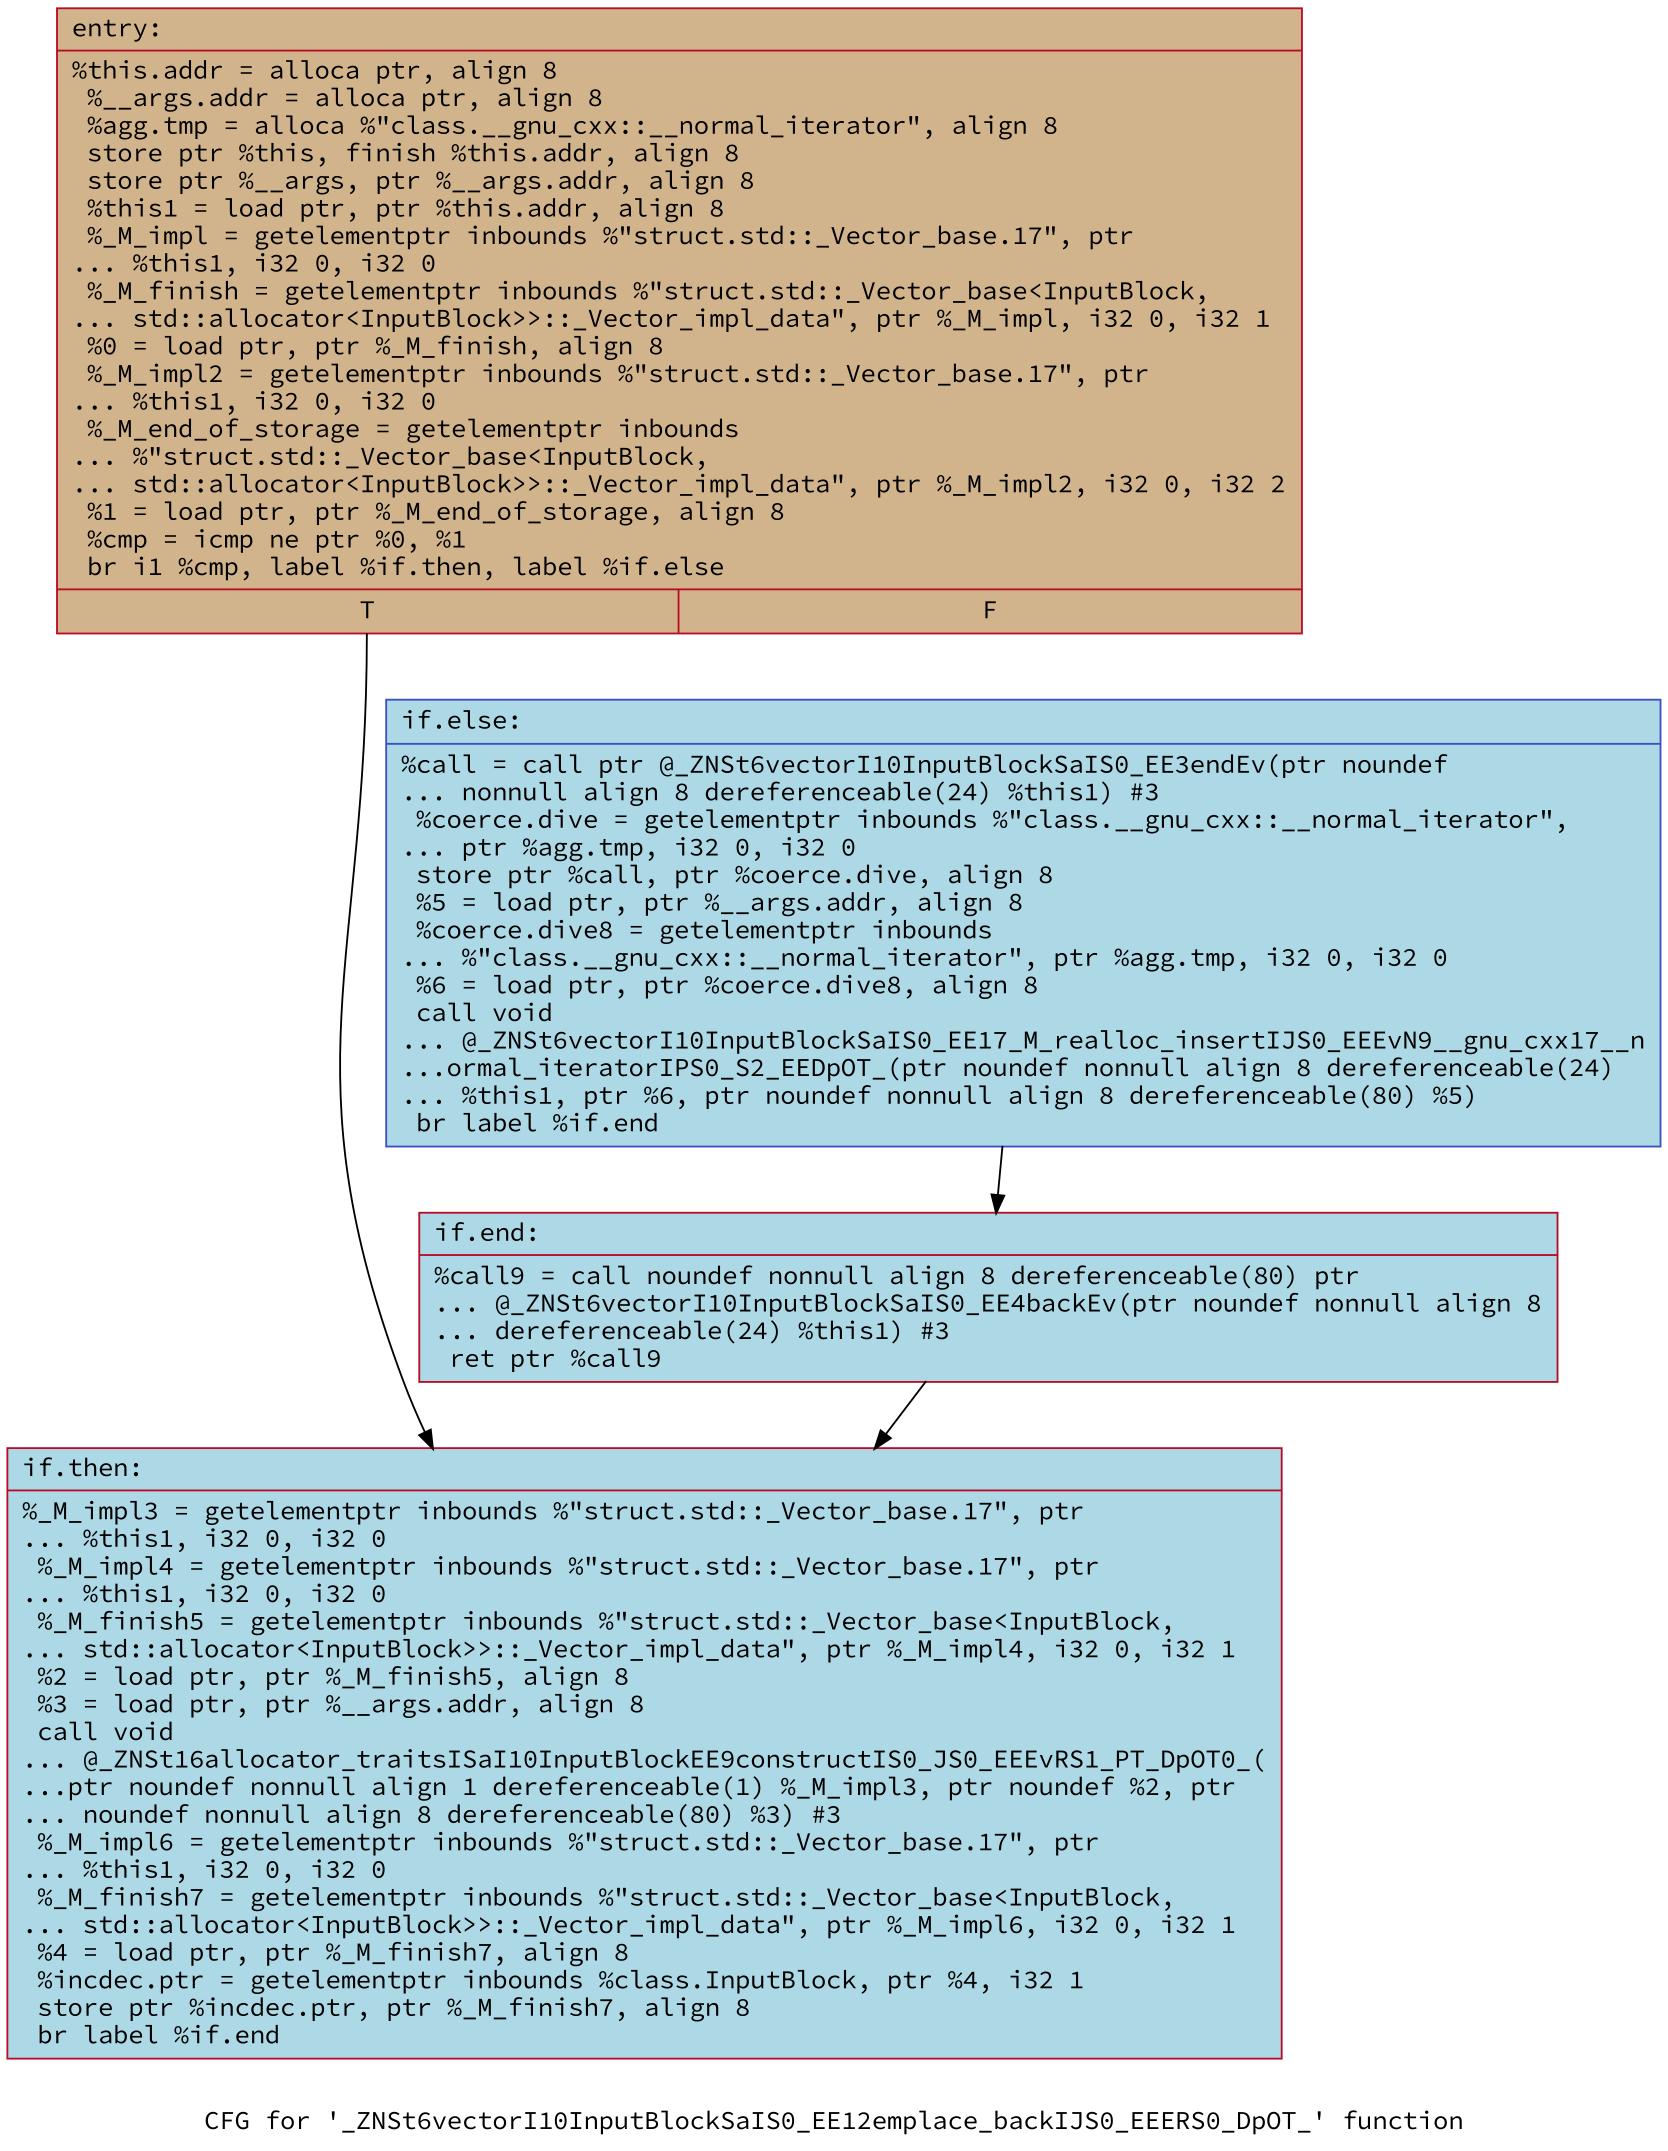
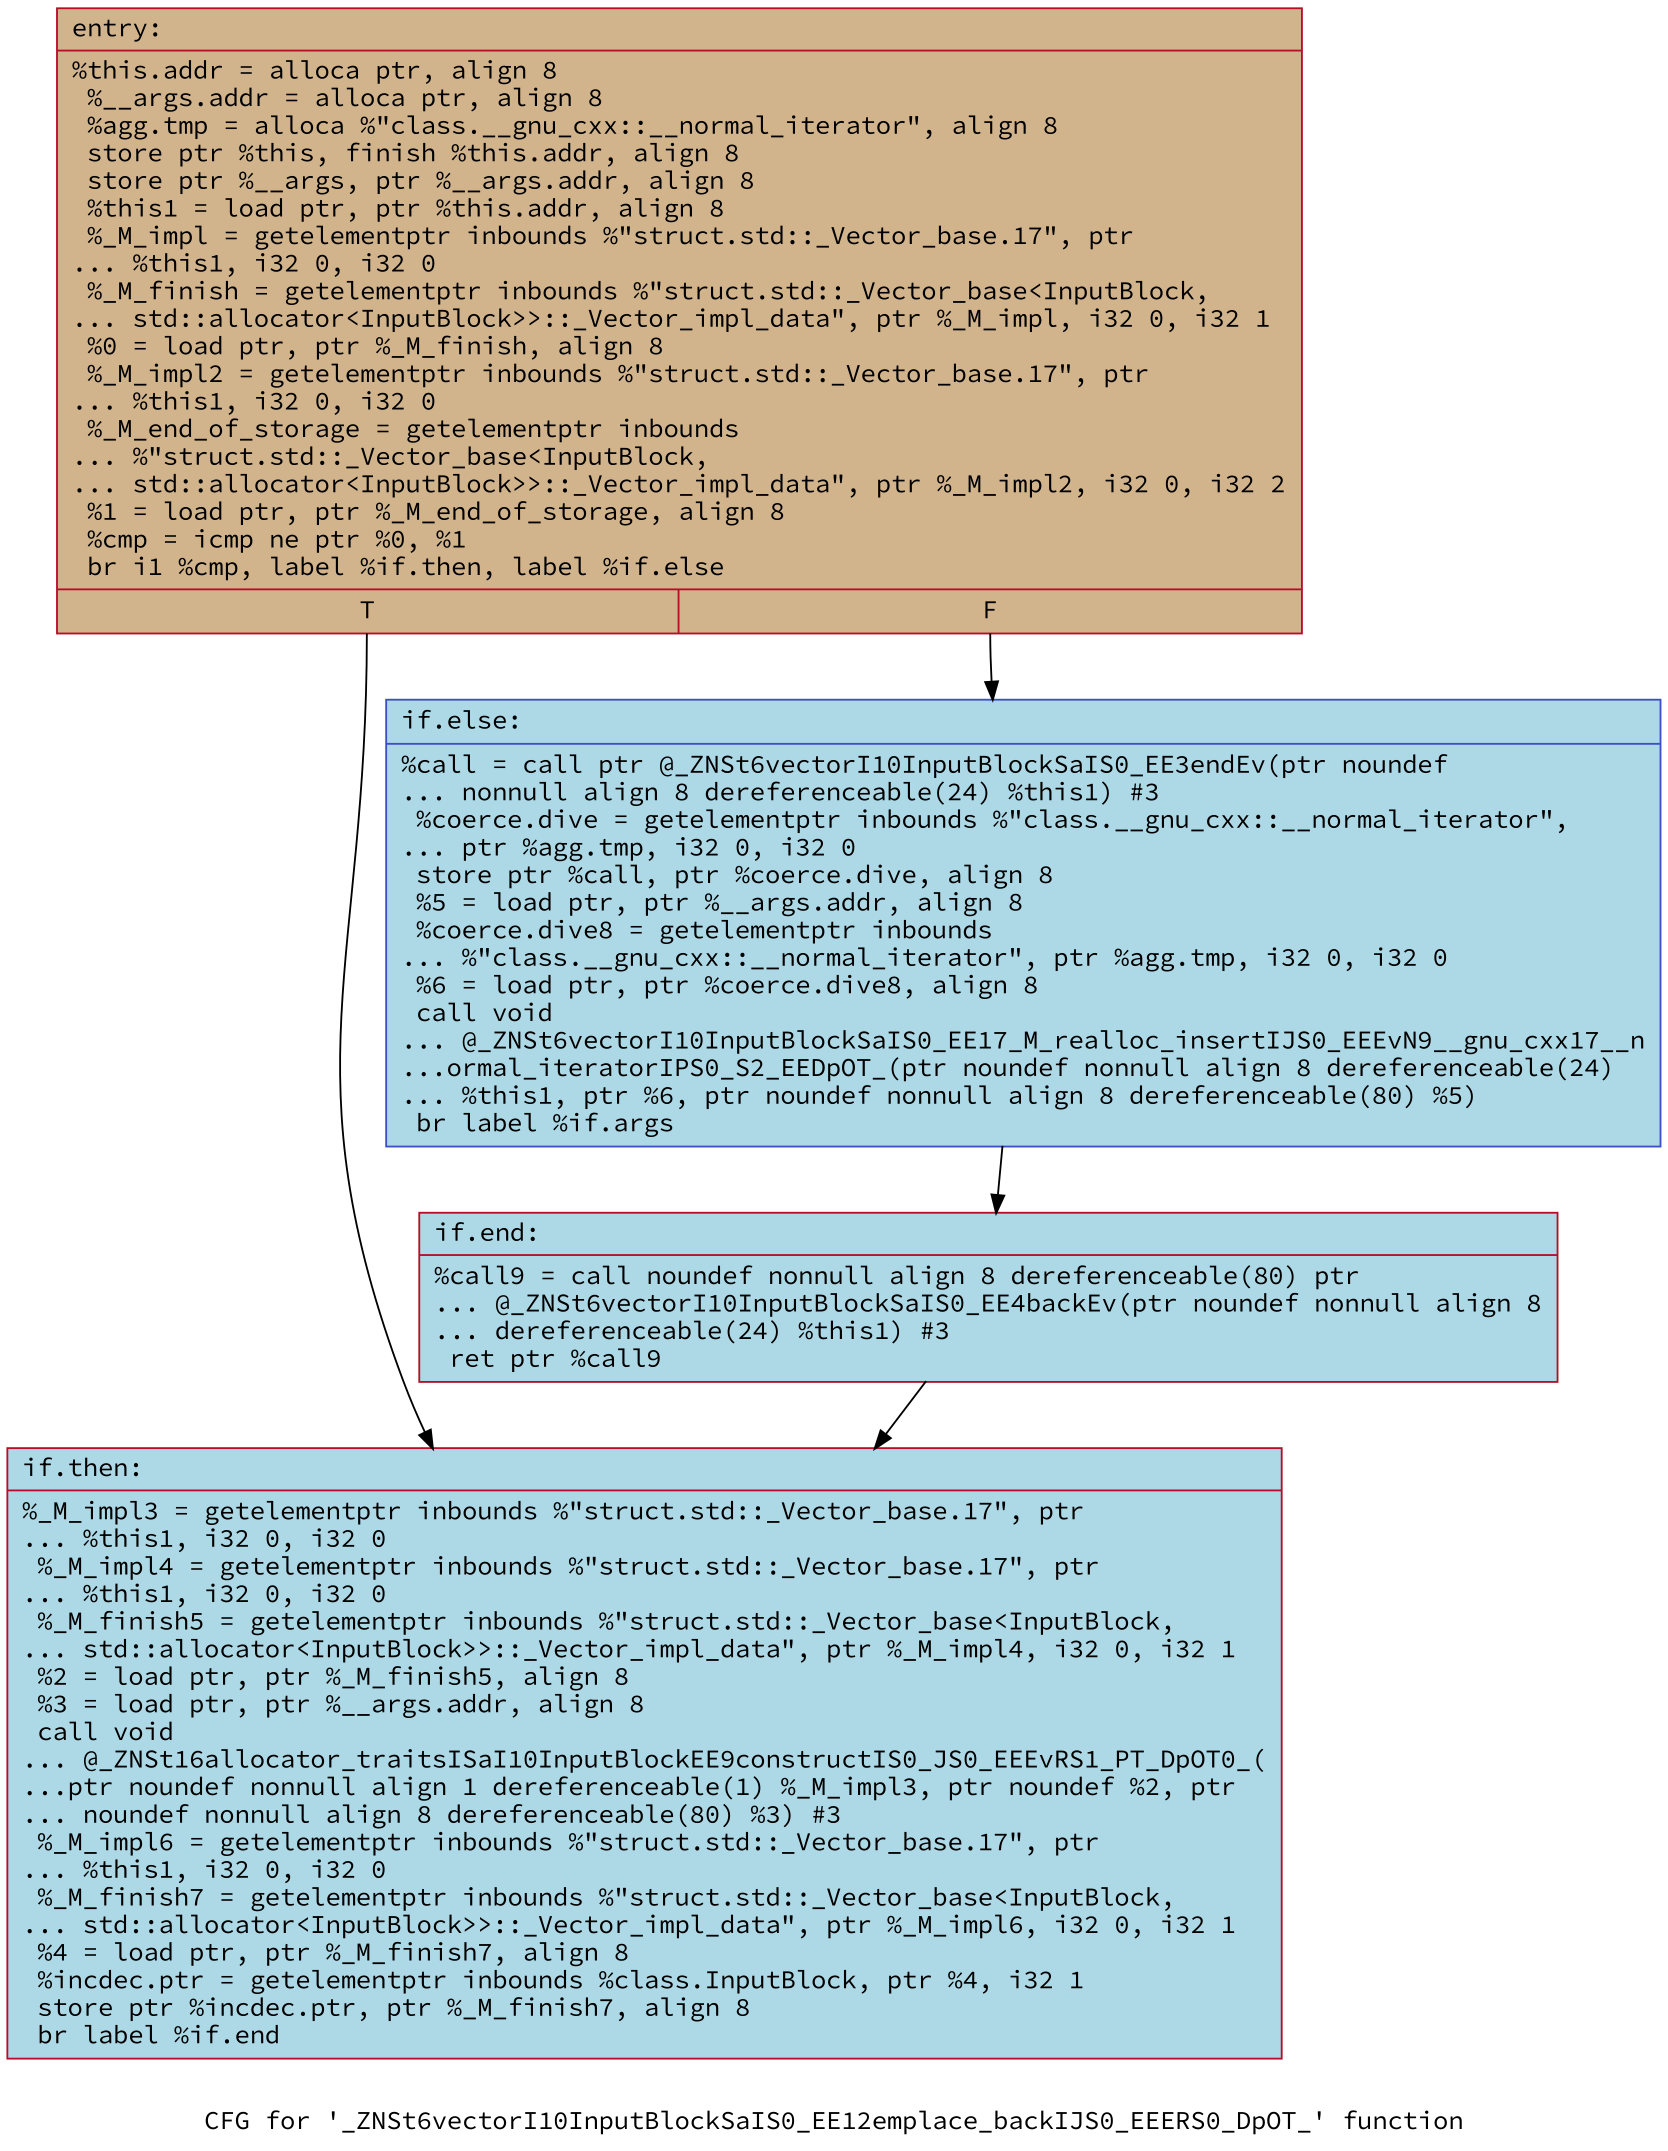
edge "entry:" -> "if.else:": added
node "if.else:": text "br label %if.end" -> "br label %if.args"
